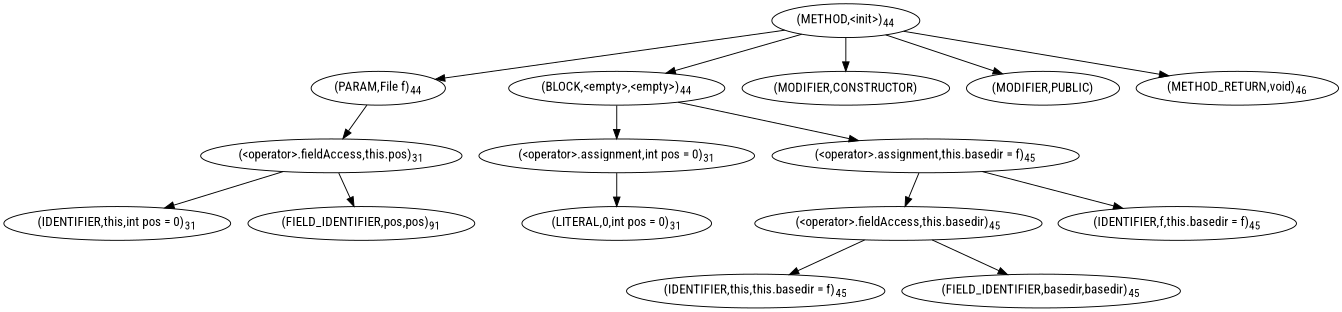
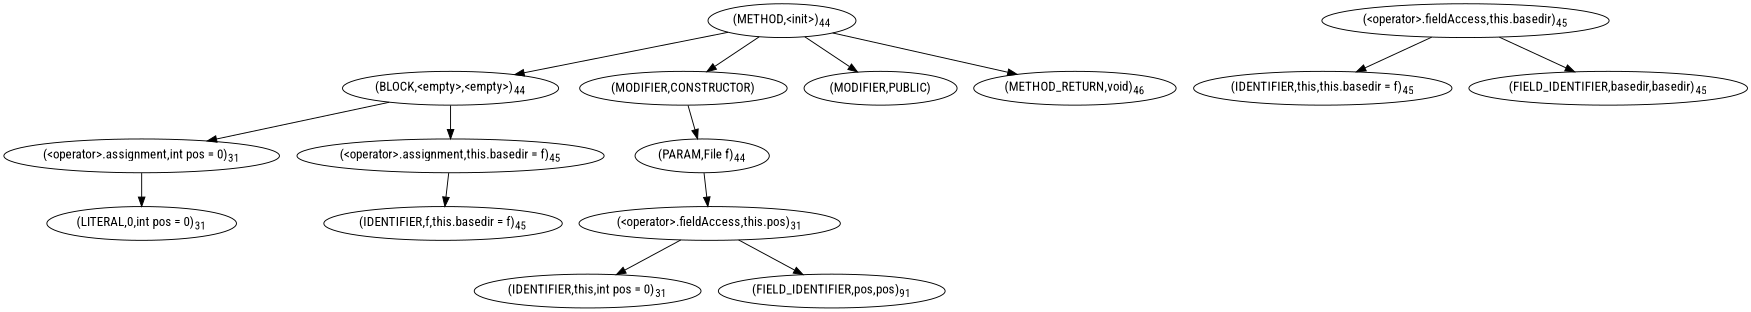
edge "(METHOD,<init>)" -> "(PARAM,File f)": now "(MODIFIER,CONSTRUCTOR)" -> "(PARAM,File f)"
edge "(<operator>.assignment,this.basedir = f)" -> "(<operator>.fieldAccess,this.basedir)": removed
